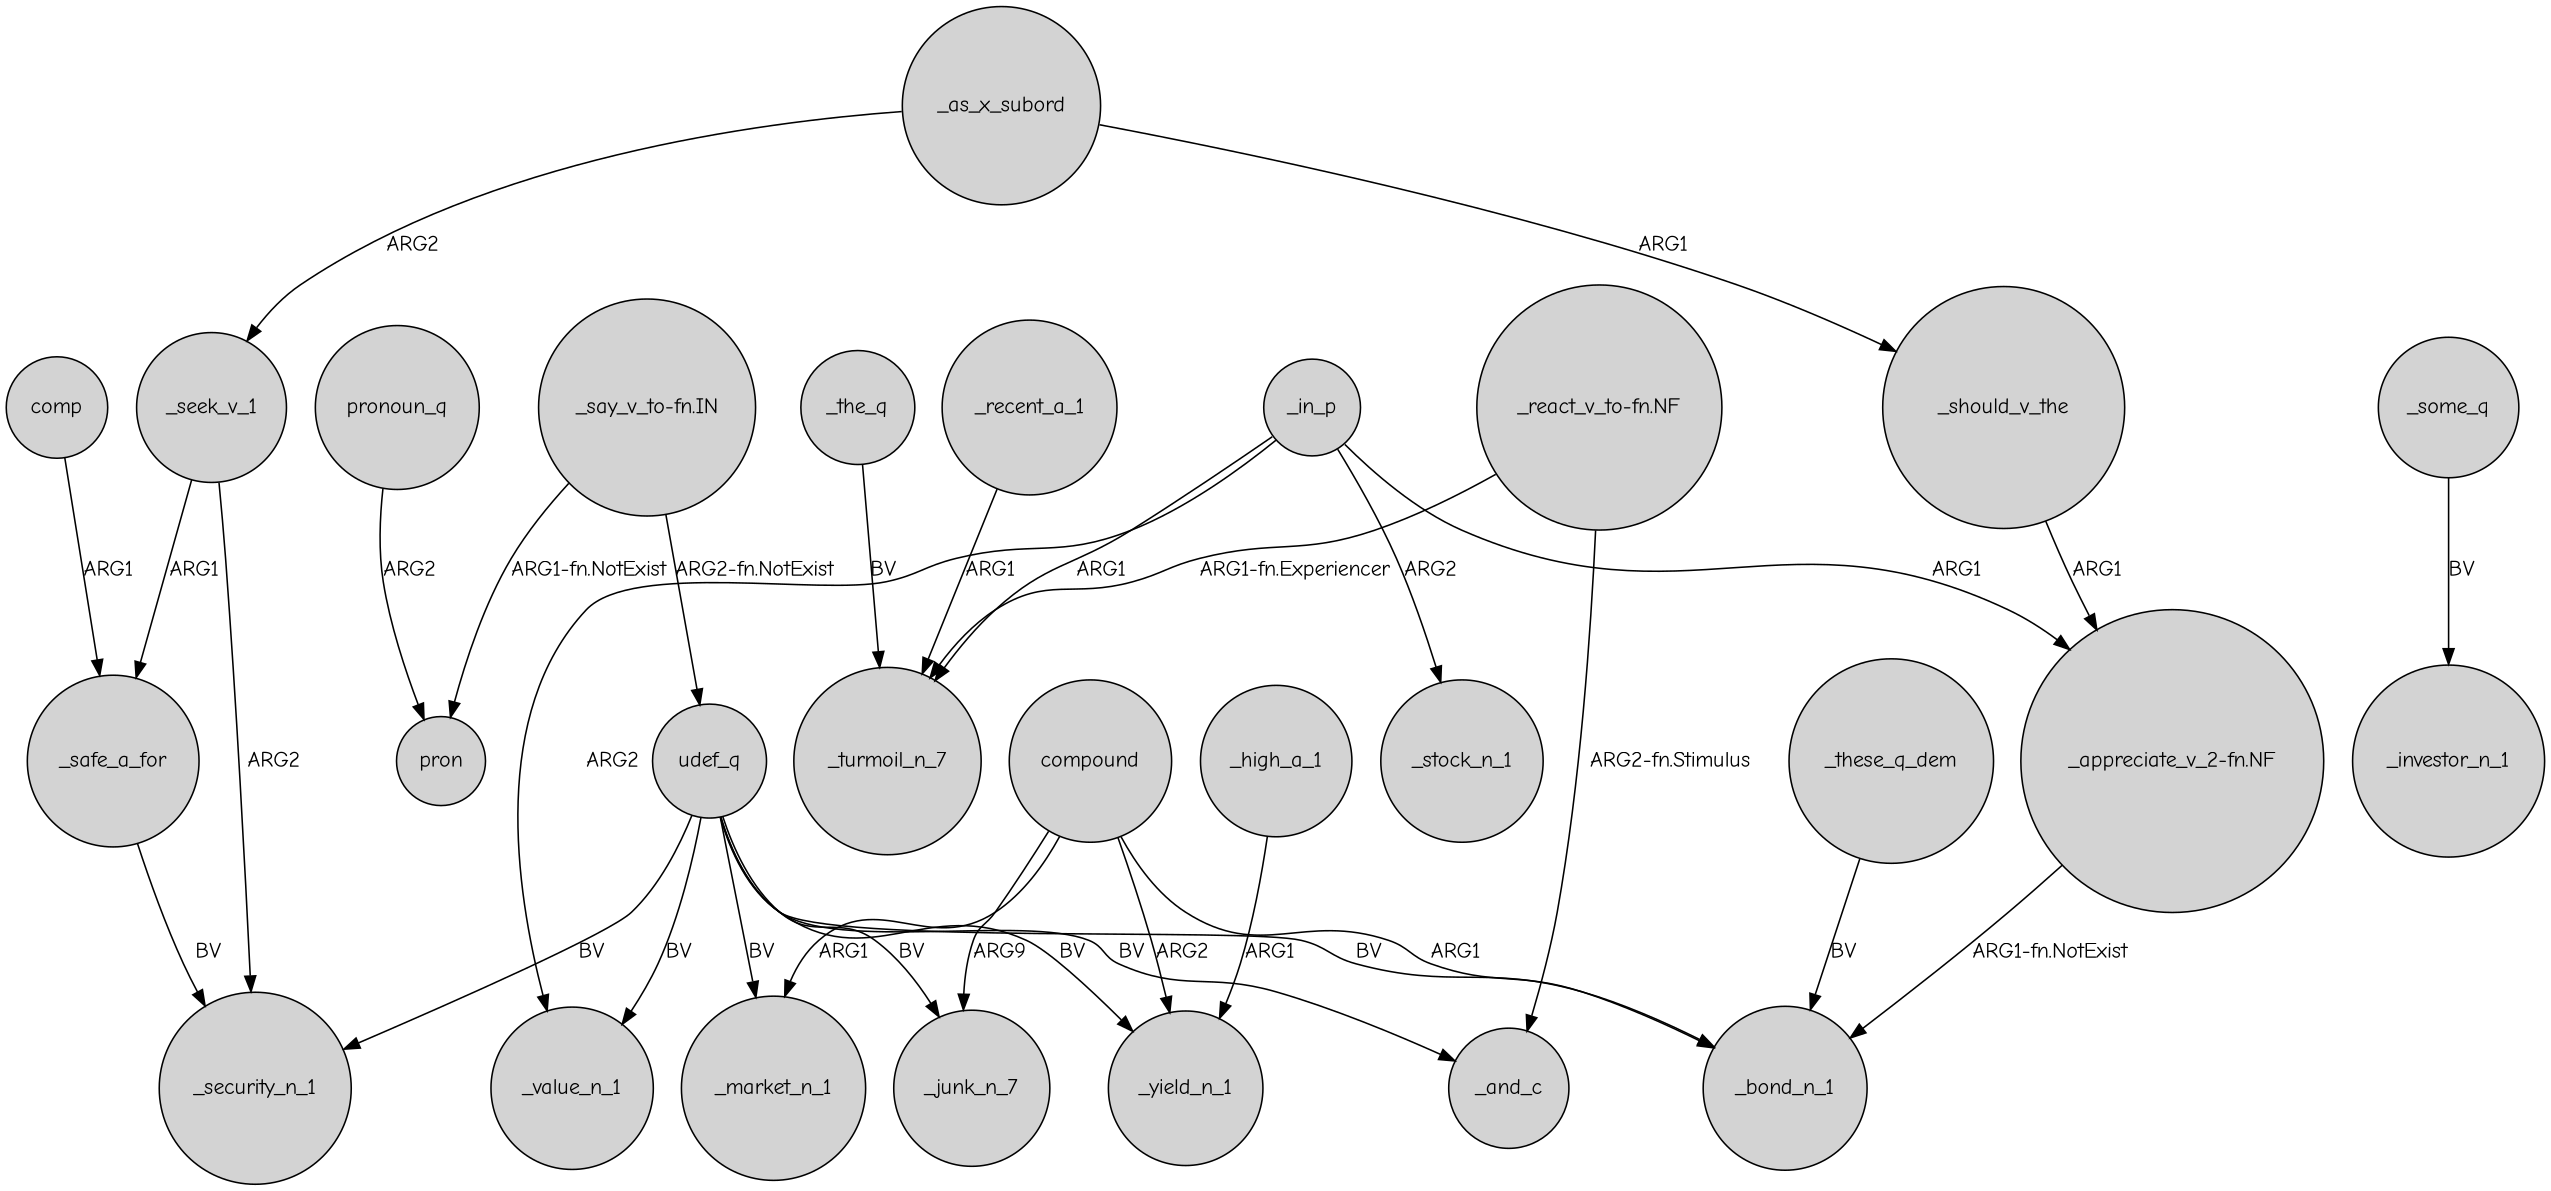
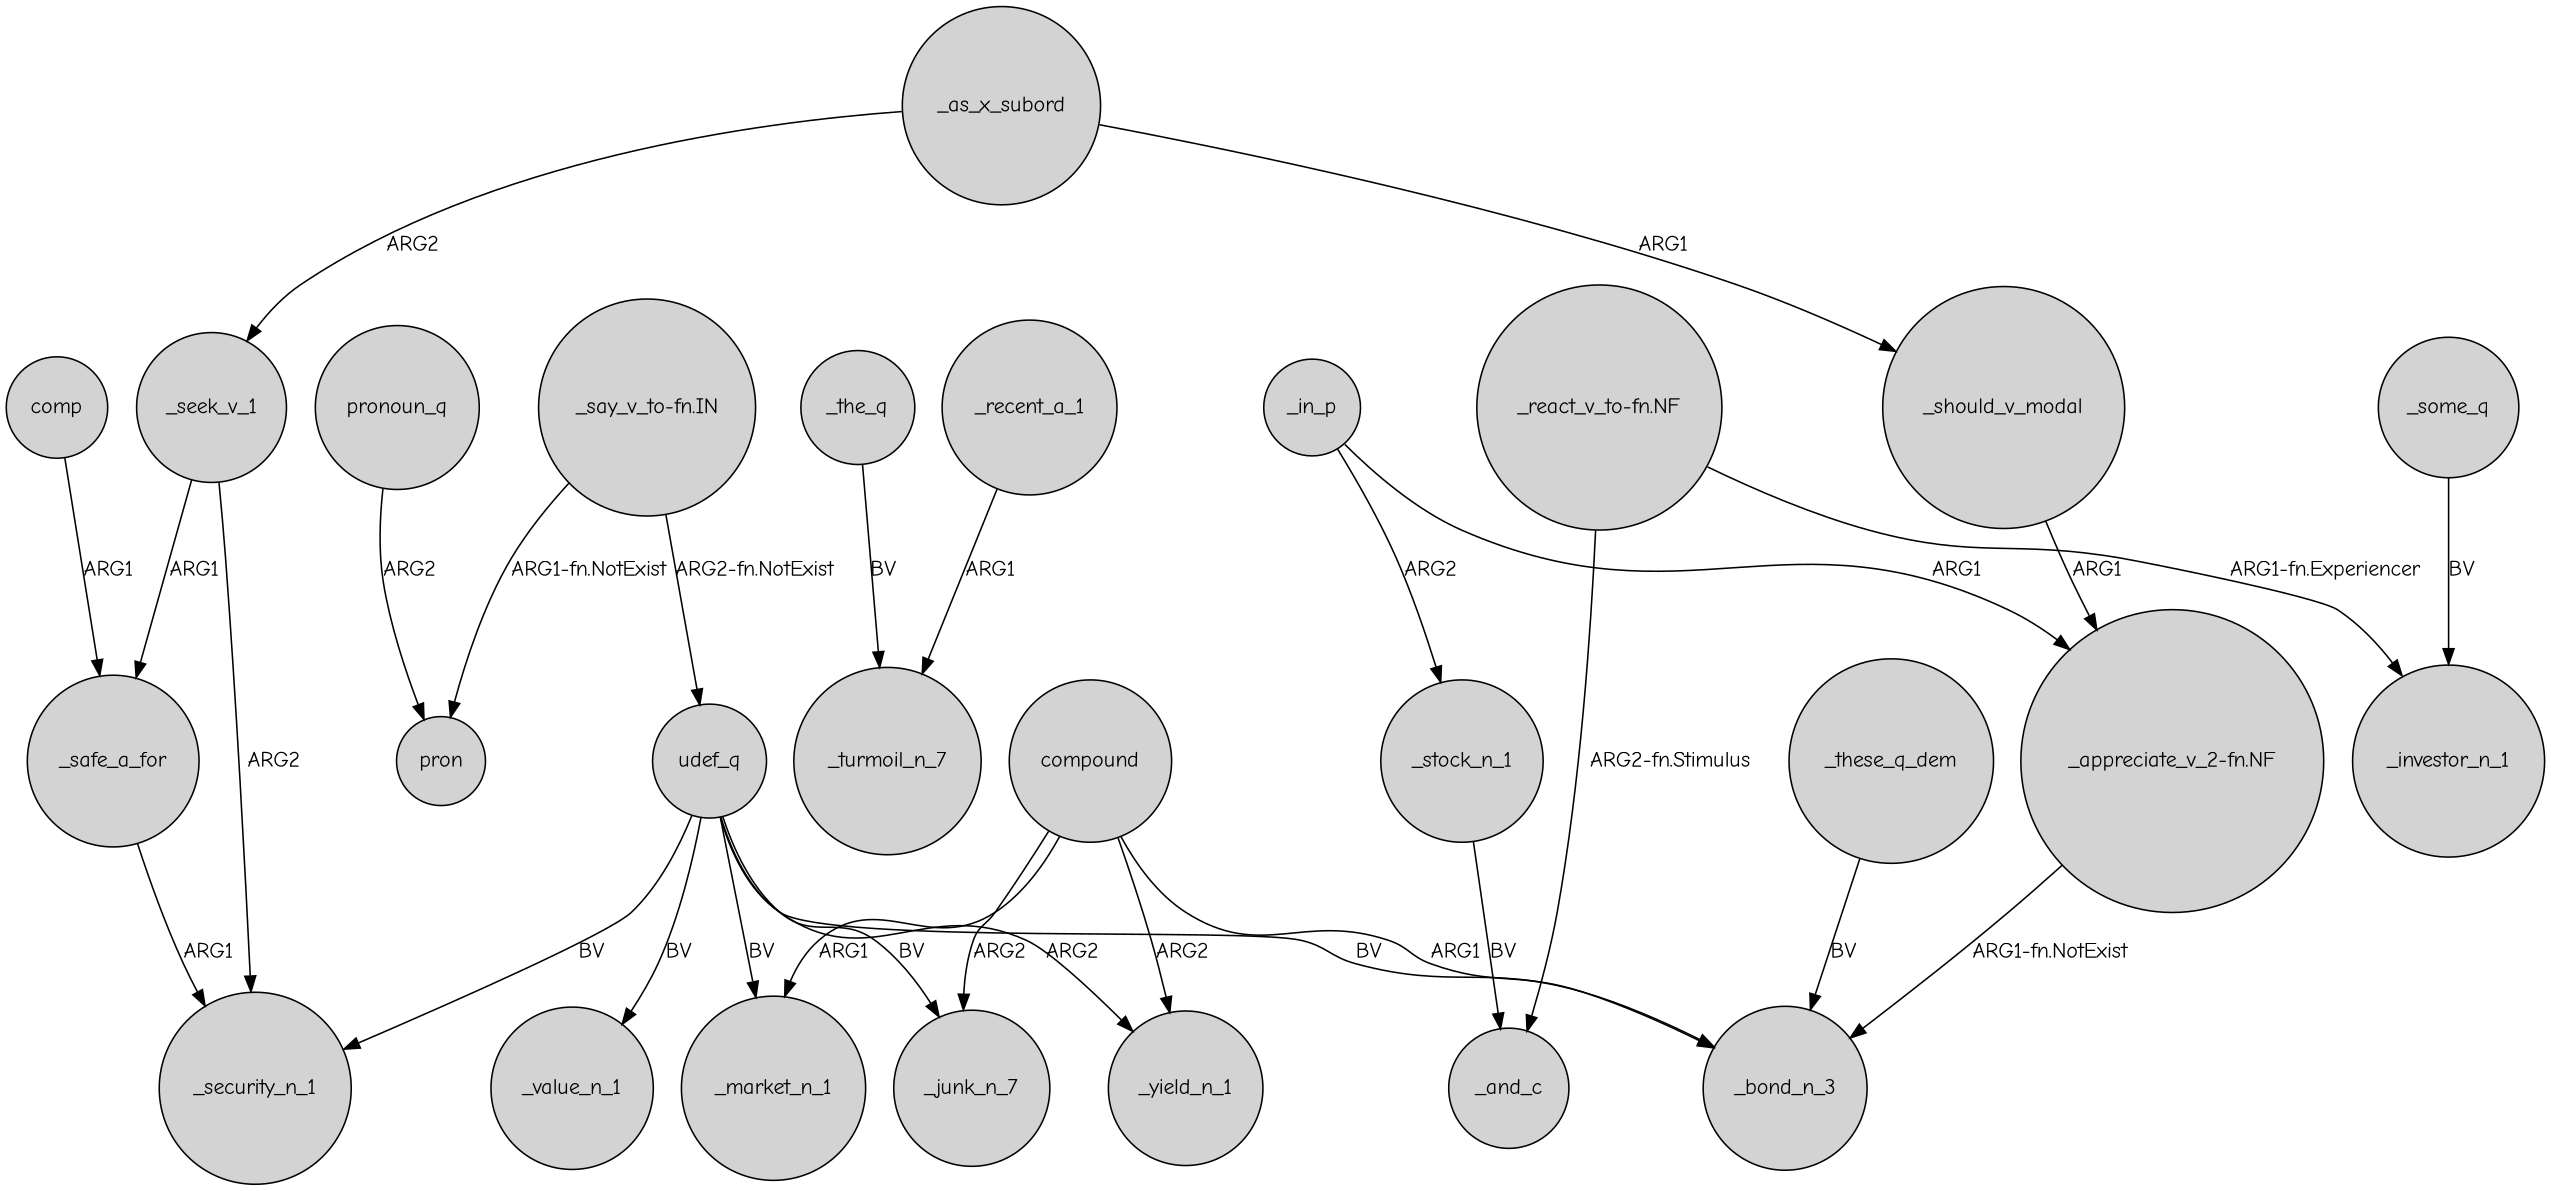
node "_should_v_the": label "_should_v_the" -> "_should_v_modal"
edge "_in_p" -> "_turmoil_n_7": removed, label "ARG1"
edge "_react_v_to-fn.NF" -> "_turmoil_n_7": now "_react_v_to-fn.NF" -> "_investor_n_1"
edge "_in_p" -> "_value_n_1": removed, label "ARG2"
node "_high_a_1": removed
edge "udef_q" -> "_and_c": now "_stock_n_1" -> "_and_c"
edge "_safe_a_for" -> "_security_n_1": label "BV" -> "ARG1"
edge "compound" -> "_junk_n_7": label "ARG9" -> "ARG2"
edge "udef_q" -> "_yield_n_1": label "BV" -> "ARG2"
node "_bond_n_1": label "_bond_n_1" -> "_bond_n_3"
